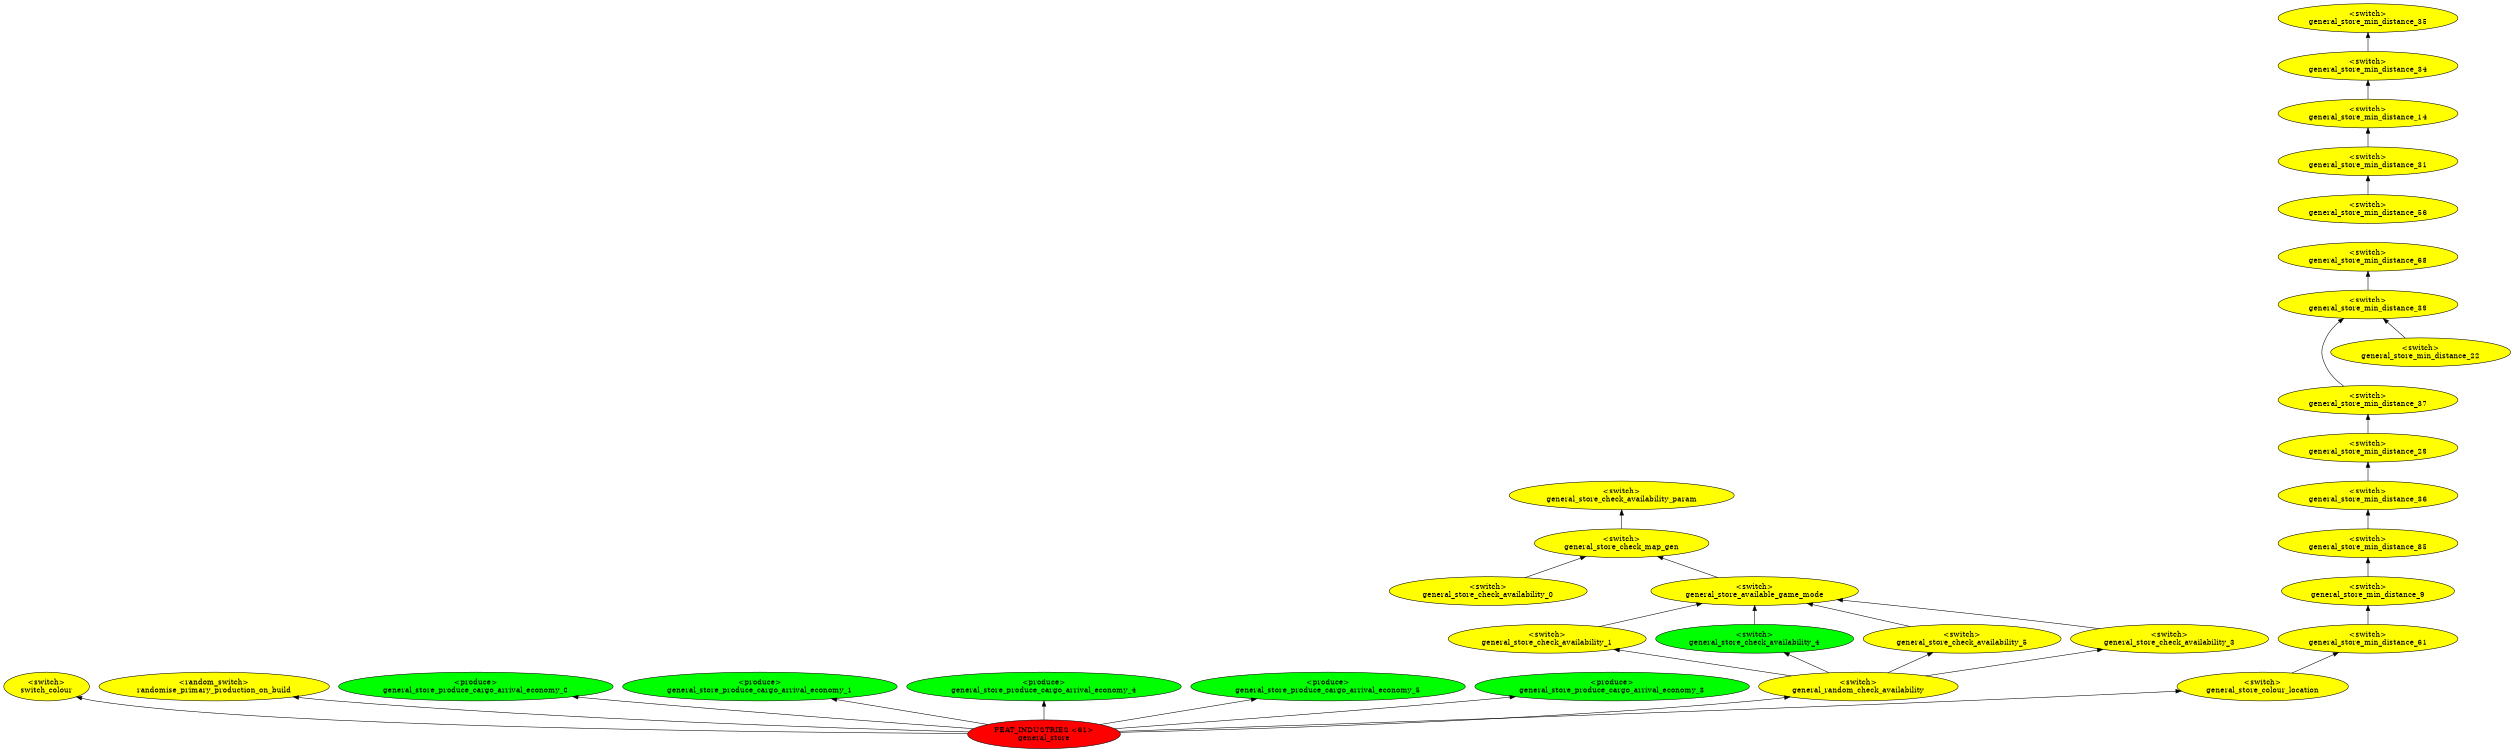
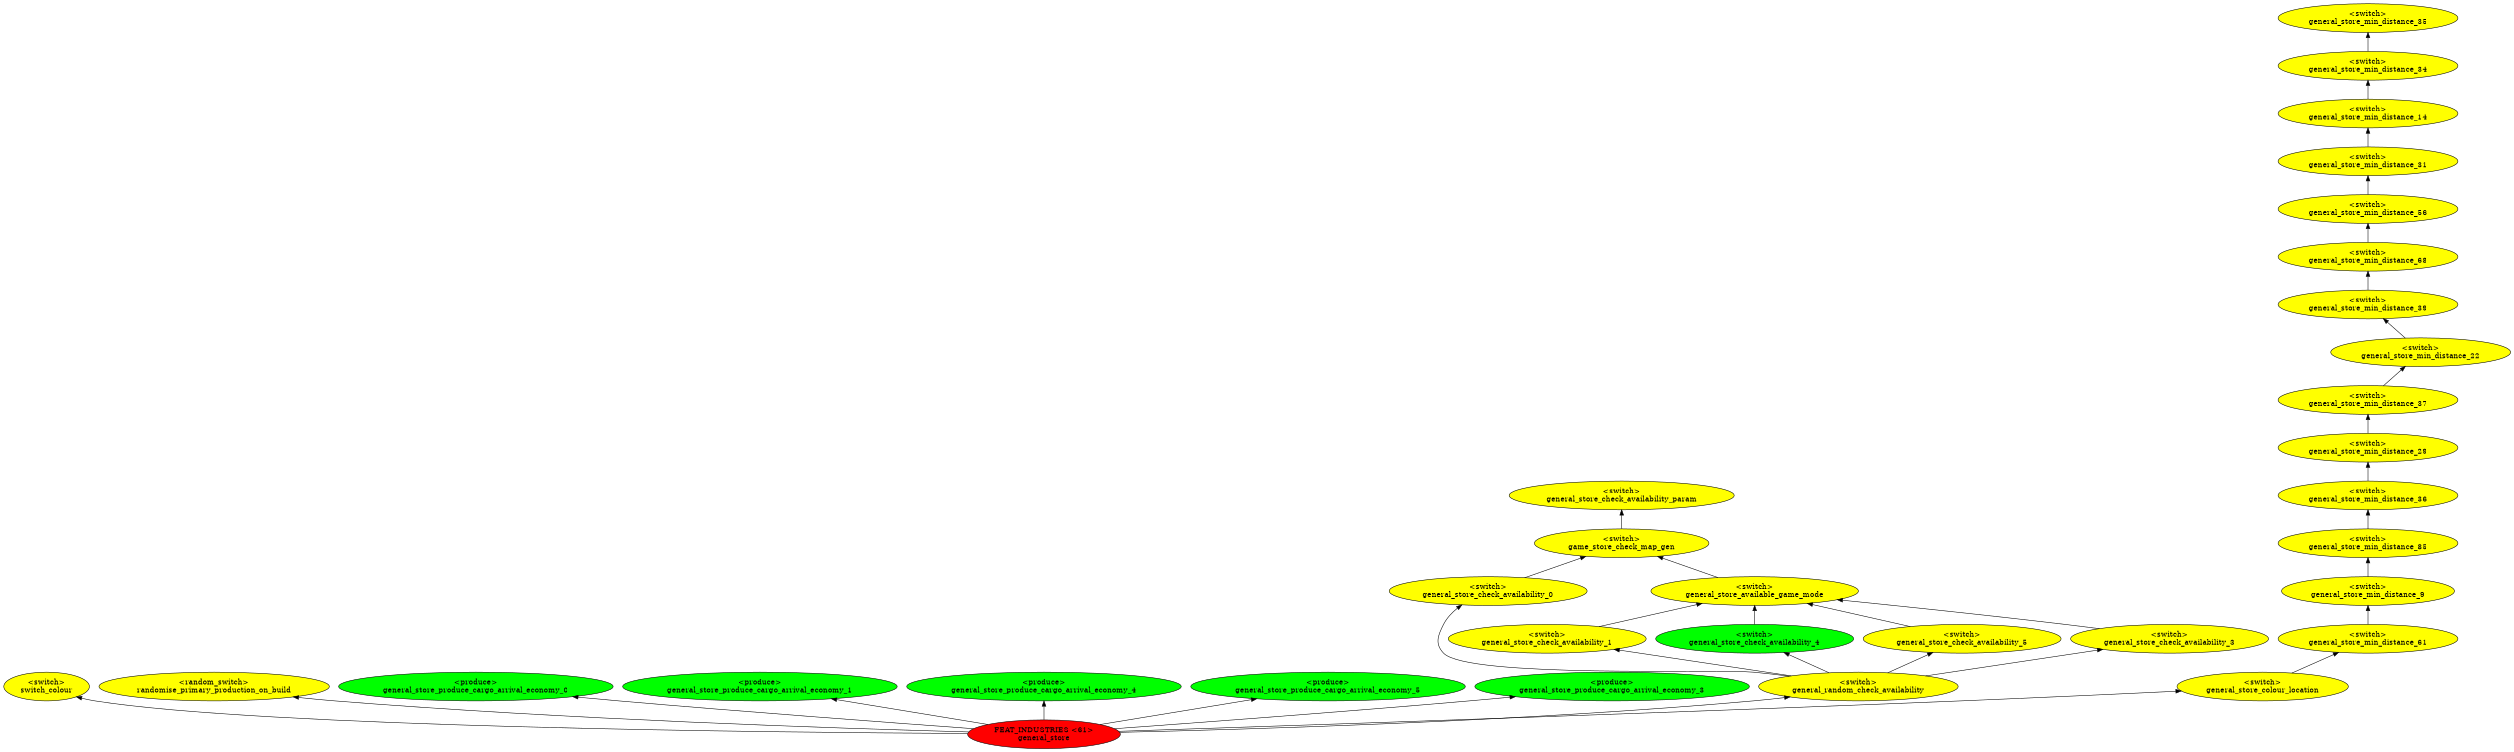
edge "<switch> general_store_min_distance_68" -> "<switch> general_store_min_distance_56": added
edge "<switch> general_store_min_distance_37" -> "<switch> general_store_min_distance_39": now "<switch> general_store_min_distance_37" -> "<switch> general_store_min_distance_22"
node "<switch> general_store_check_map_gen": label "<switch> general_store_check_map_gen" -> "<switch> game_store_check_map_gen"
edge "<switch> general_random_check_availability" -> "<switch> general_store_check_availability_0": added
